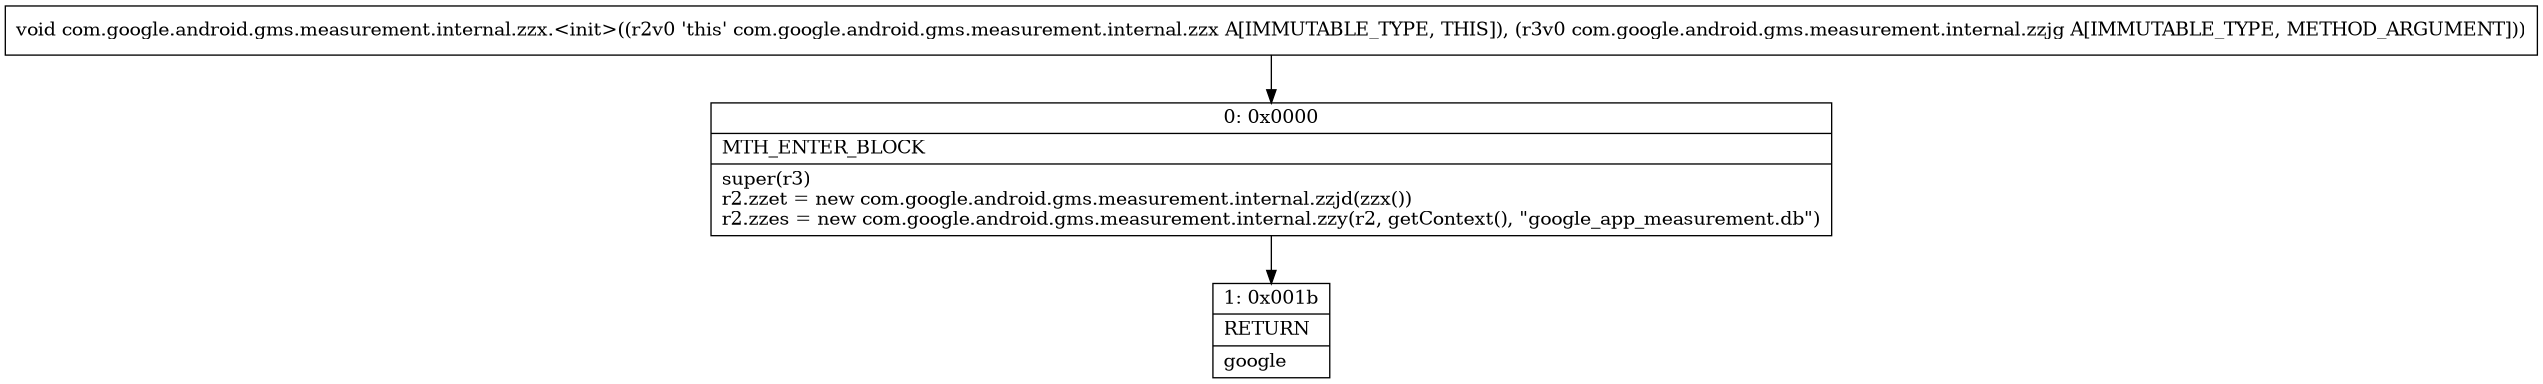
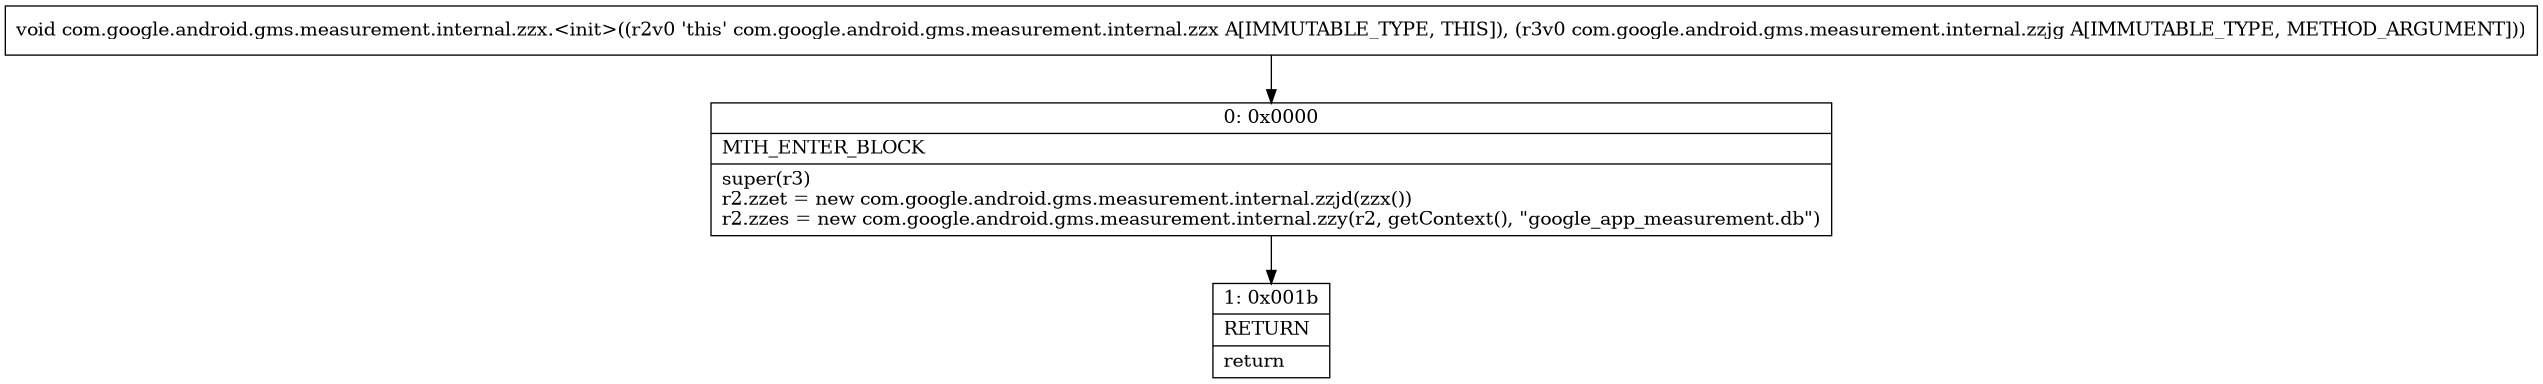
node "1: 0x001b": text "google" -> "return"
